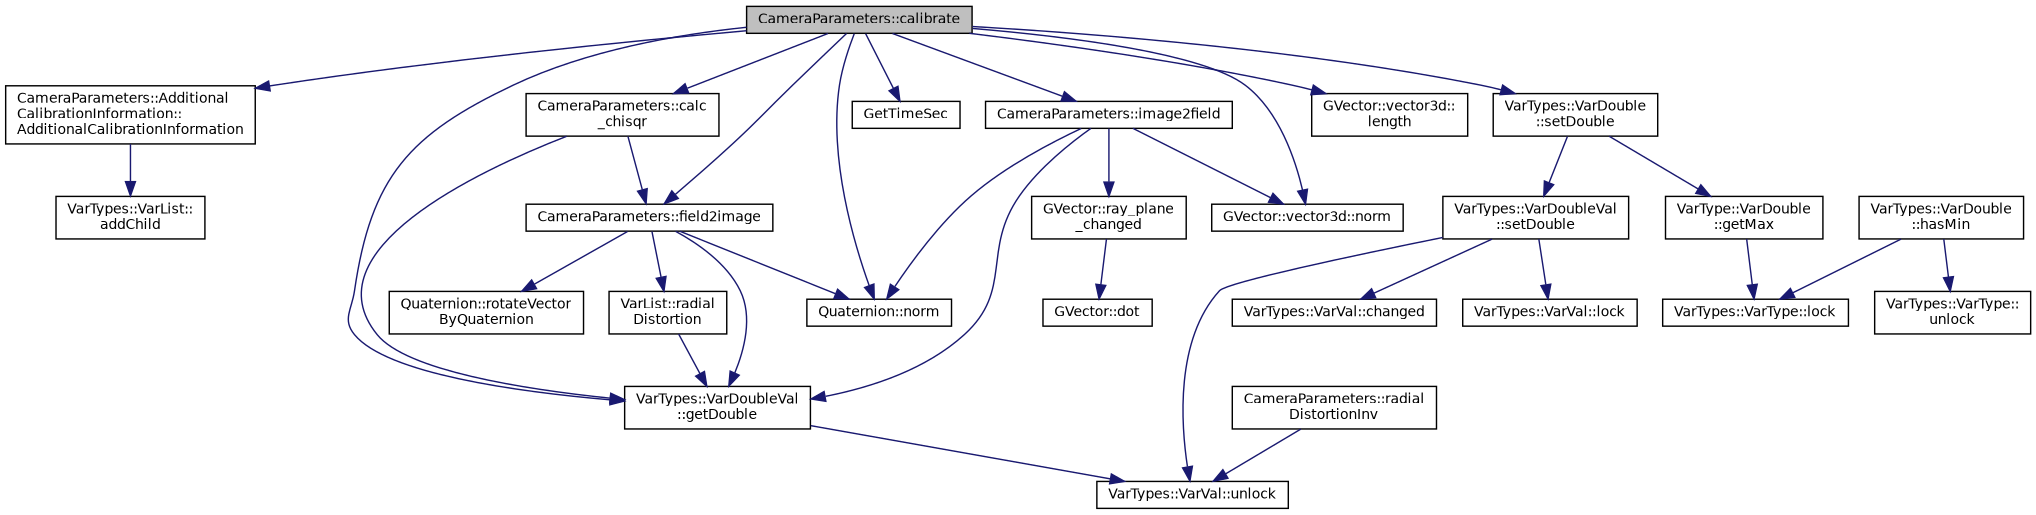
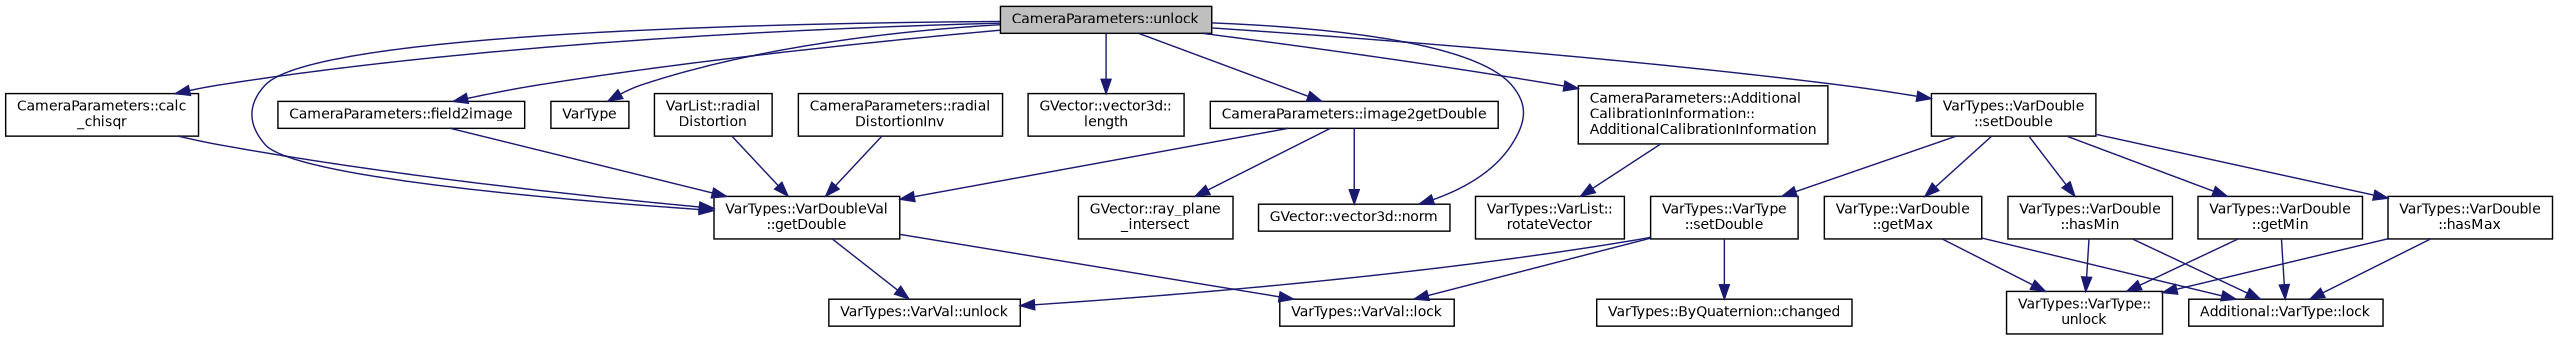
node "CameraParameters::calibrate": label "CameraParameters::calibrate" -> "CameraParameters::unlock"
node "GetTimeSec": label "GetTimeSec" -> "VarType"
node "CameraParameters::image2field": label "CameraParameters::image2field" -> "CameraParameters::image2getDouble"
edge "VarTypes::VarDouble ::setDouble" -> "VarTypes::VarDouble ::hasMin": added
edge "CameraParameters::calc _chisqr" -> "CameraParameters::field2image": removed
node "VarTypes::VarList:: addChild": label "VarTypes::VarList:: addChild" -> "VarTypes::VarList:: rotateVector"
node "GVector::ray_plane _changed": label "GVector::ray_plane _changed" -> "GVector::ray_plane _intersect"
node "VarTypes::VarDoubleVal ::setDouble": label "VarTypes::VarDoubleVal ::setDouble" -> "VarTypes::VarType ::setDouble"
node "VarTypes::VarDouble ::getMin": added
node "VarTypes::VarDouble ::hasMax": added
edge "CameraParameters::field2image" -> "VarList::radial Distortion": removed
edge "VarType::VarDouble ::getMax" -> "VarTypes::VarType:: unlock": added
edge "VarTypes::VarDoubleVal ::getDouble" -> "VarTypes::VarVal::lock": added
node "Quaternion::rotateVector ByQuaternion": removed
node "Quaternion::norm": removed
node "GVector::dot": removed
node "VarTypes::VarVal::changed": label "VarTypes::VarVal::changed" -> "VarTypes::ByQuaternion::changed"
node "VarTypes::VarType::lock": label "VarTypes::VarType::lock" -> "Additional::VarType::lock"
edge "CameraParameters::radial DistortionInv" -> "VarTypes::VarVal::unlock": now "CameraParameters::radial DistortionInv" -> "VarTypes::VarDoubleVal ::getDouble"
